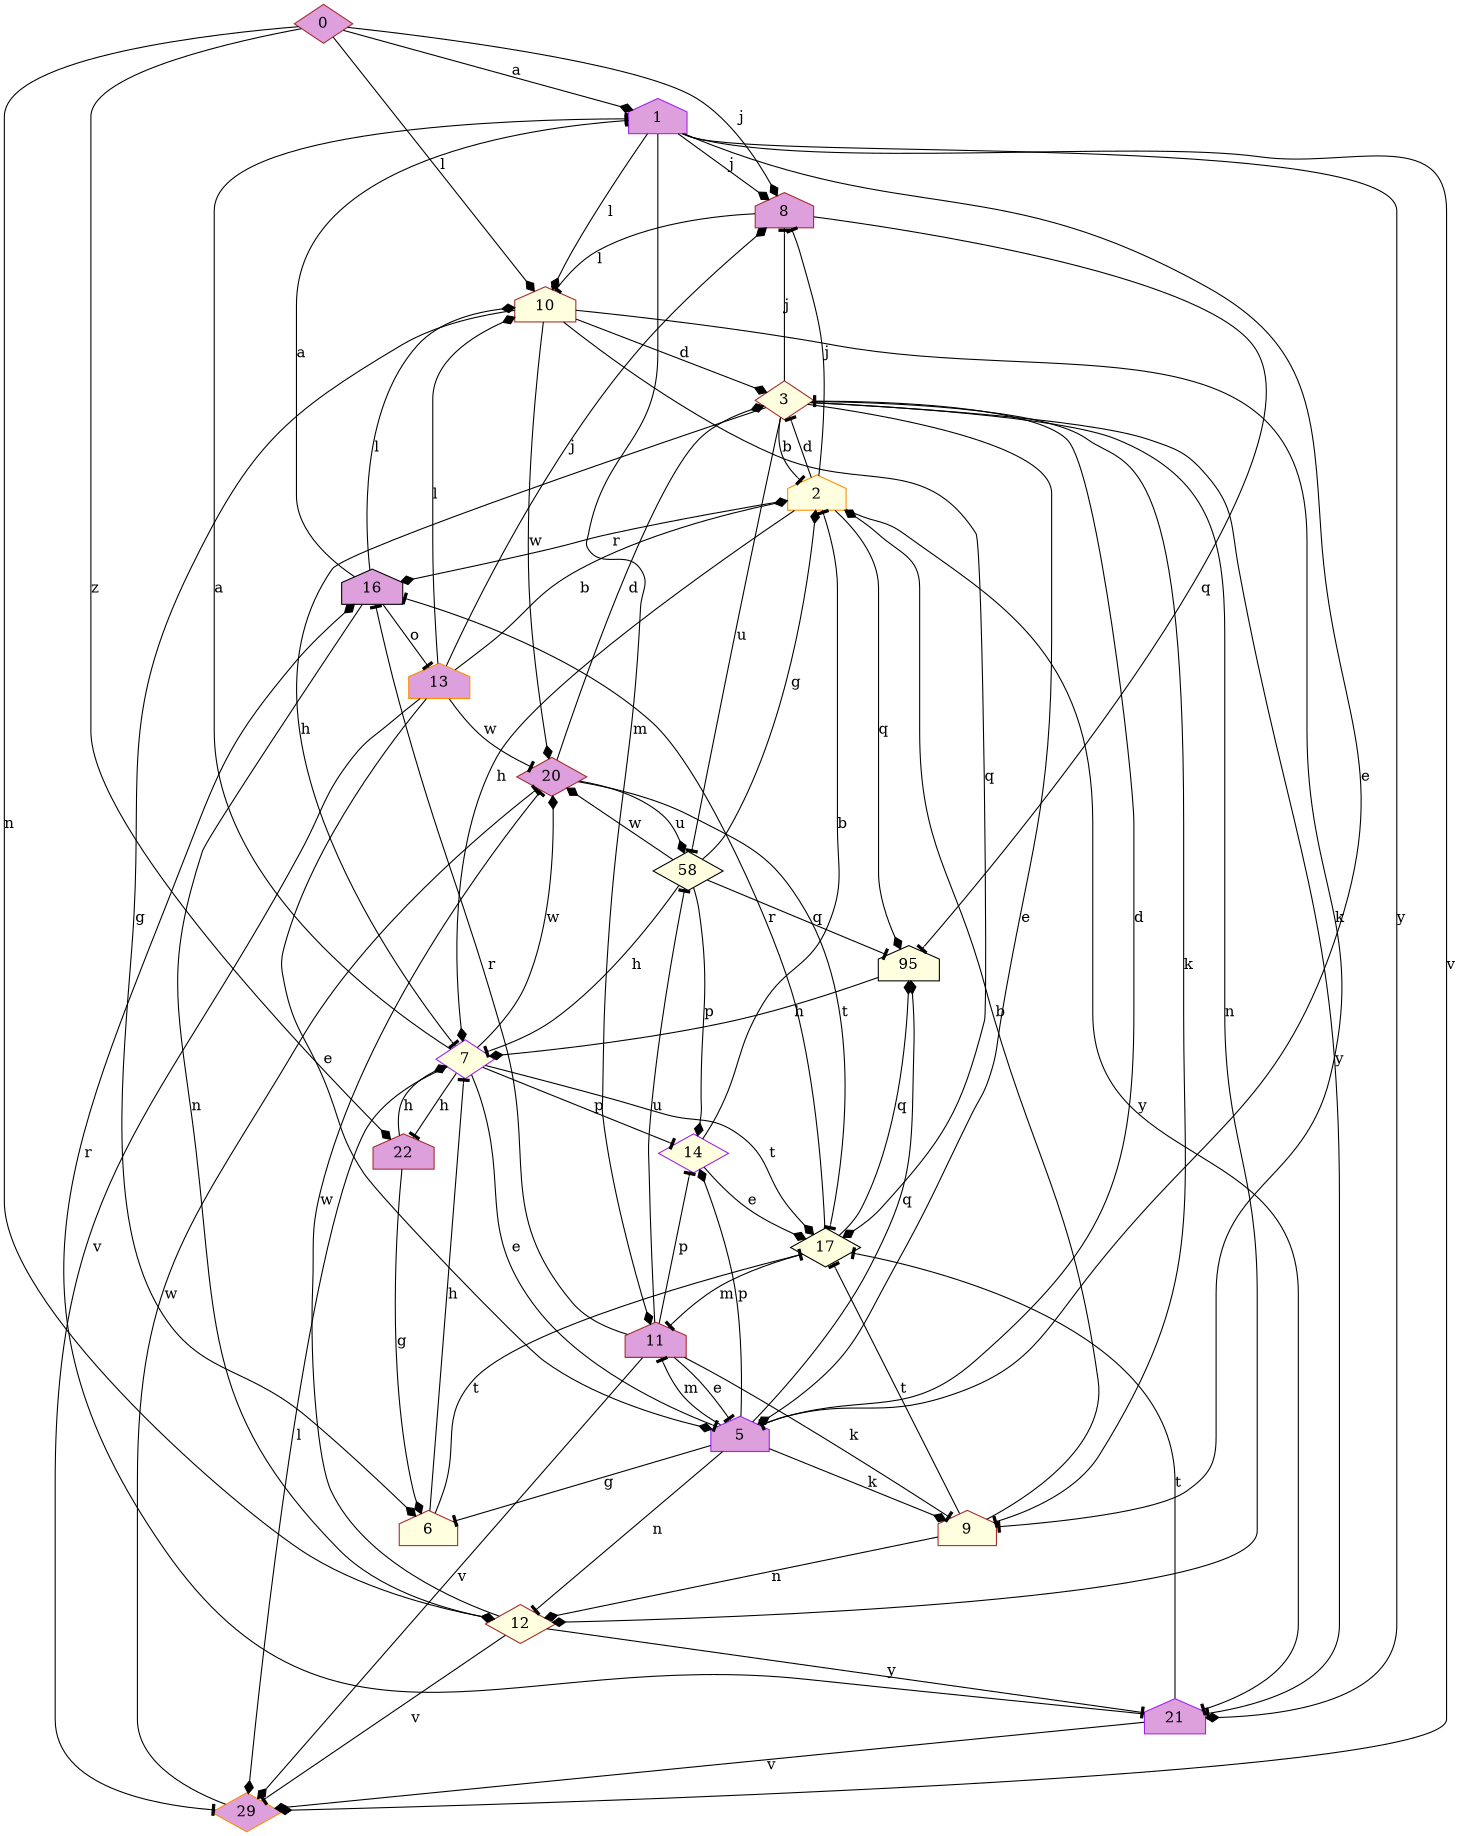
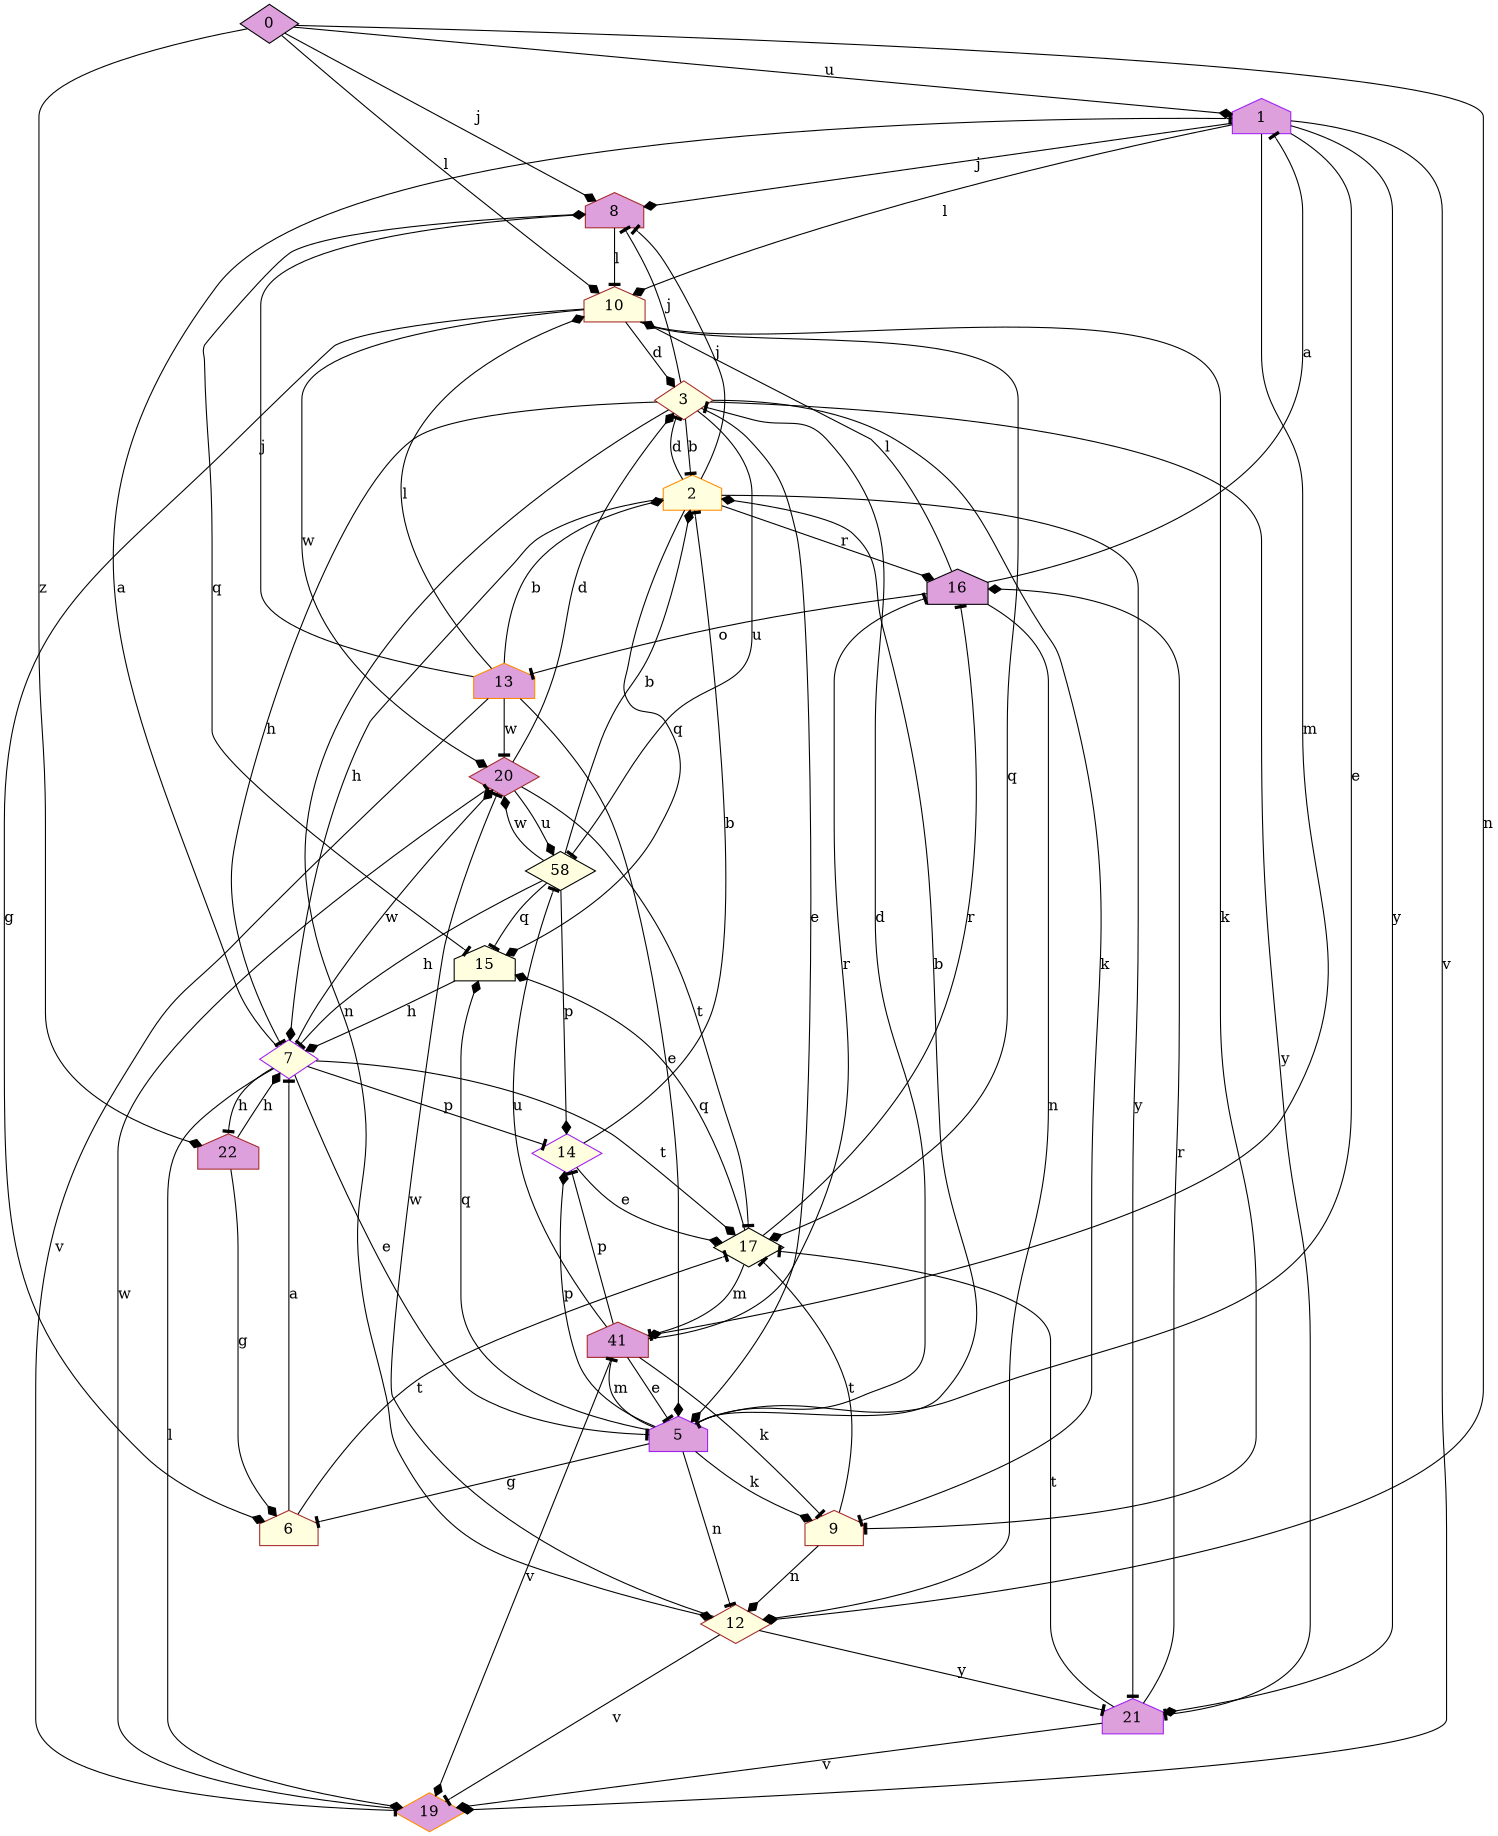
node "0": color brown -> black
edge "0" -> "1": label "a" -> "u"
edge "58" -> "2": label "g" -> "b"
node "95": label "95" -> "15"
edge "9" -> "2": now "5" -> "2"
edge "6" -> "7": label "h" -> "a"
node "11": label "11" -> "41"
node "29": label "29" -> "19"
